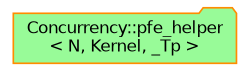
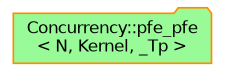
node "Concurrency::pfe_helper < N, Kernel, _Tp >": label "Concurrency::pfe_helper < N, Kernel, _Tp >" -> "Concurrency::pfe_pfe < N, Kernel, _Tp >"
